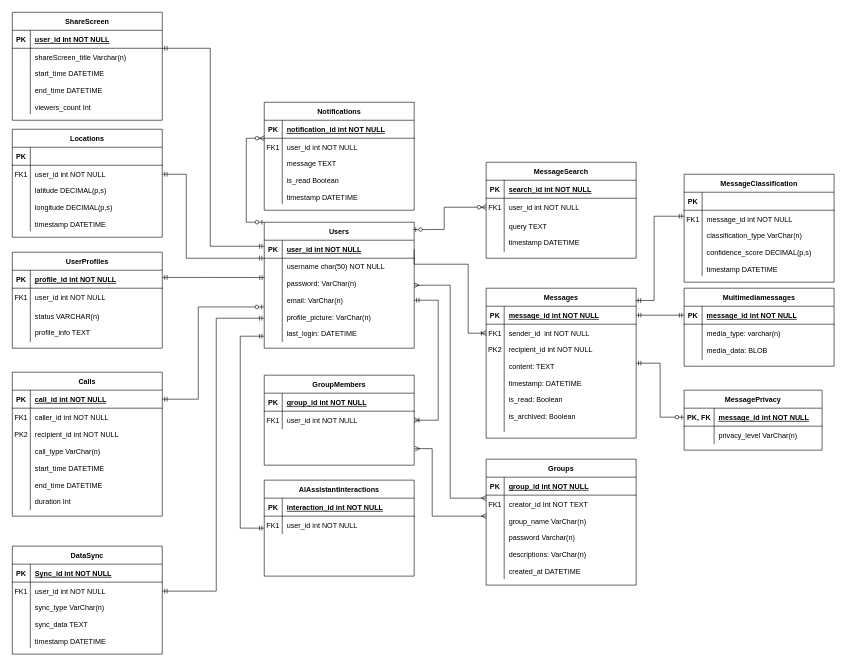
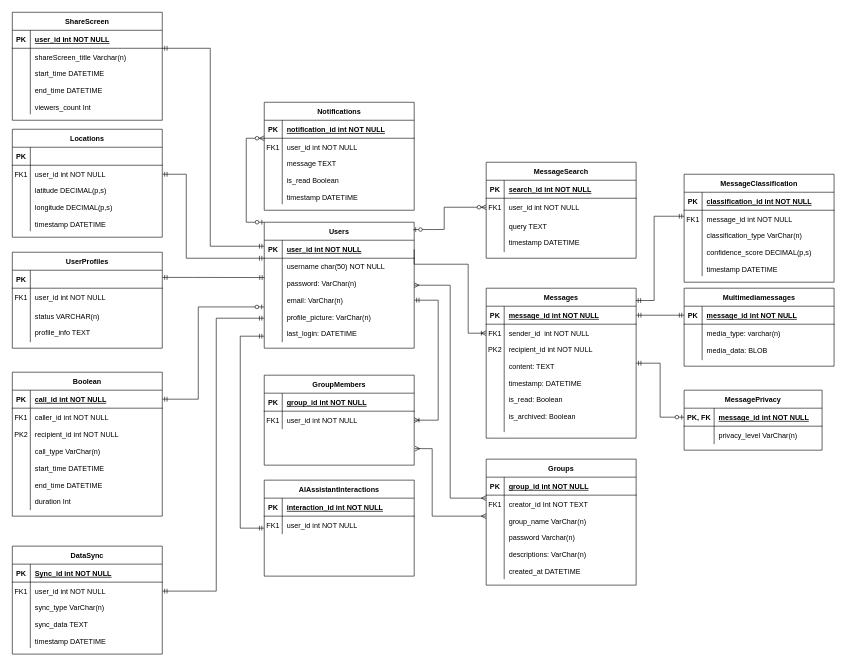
node "classification_id int NOT NULL": added
node "profile_id int NOT NULL": removed
node "Calls": label "Calls" -> "Boolean"
